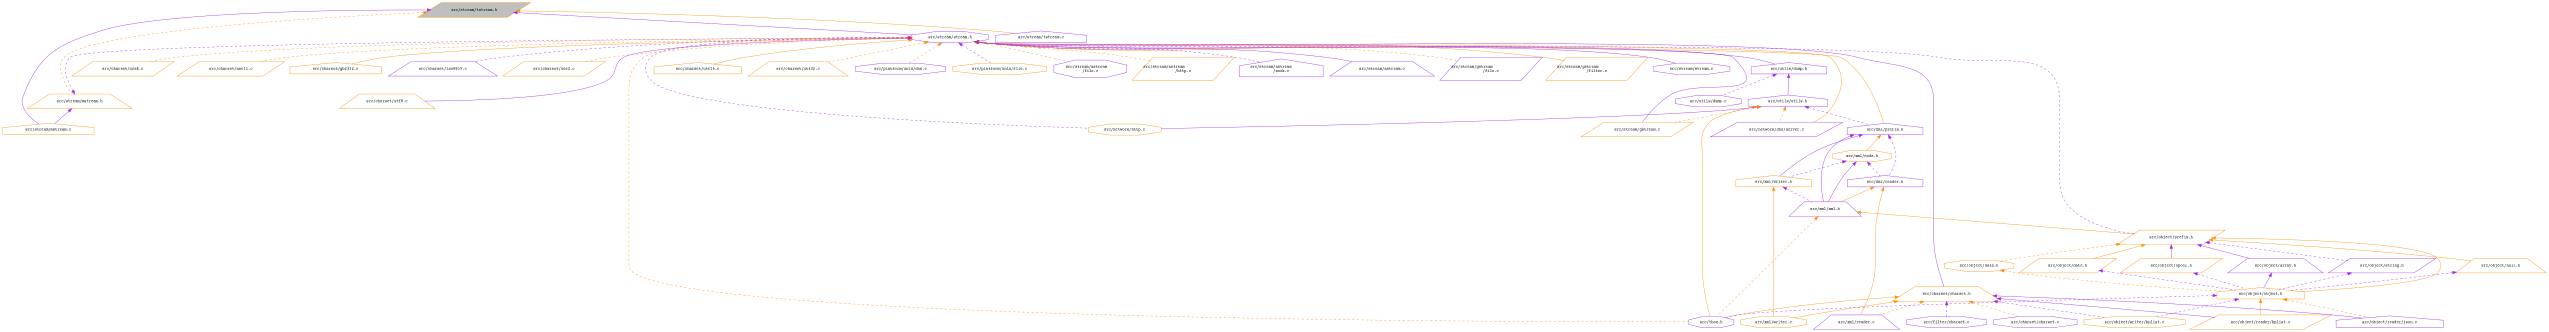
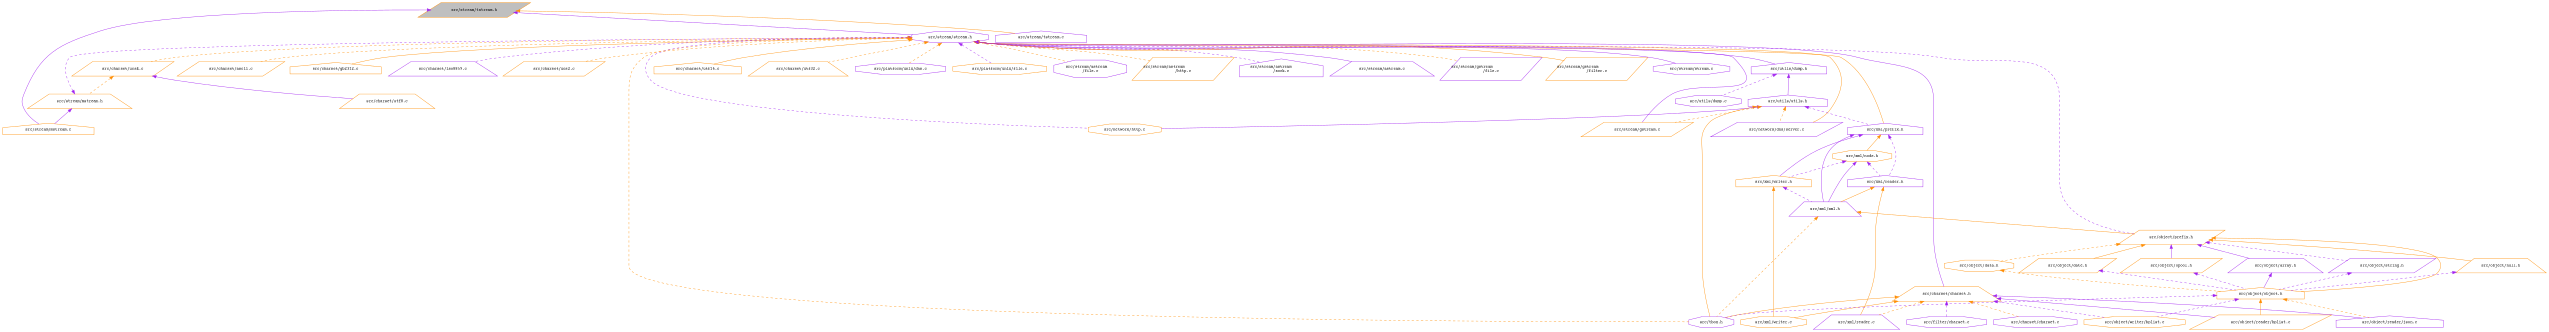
edge "src/stream/mstream.h" -> "src/stream/tstream.h": now "src/stream/mstream.h" -> "src/charset/ucs4.c"
edge "src/charset/utf8.c" -> "src/stream/stream.h": now "src/charset/utf8.c" -> "src/charset/ucs4.c"
